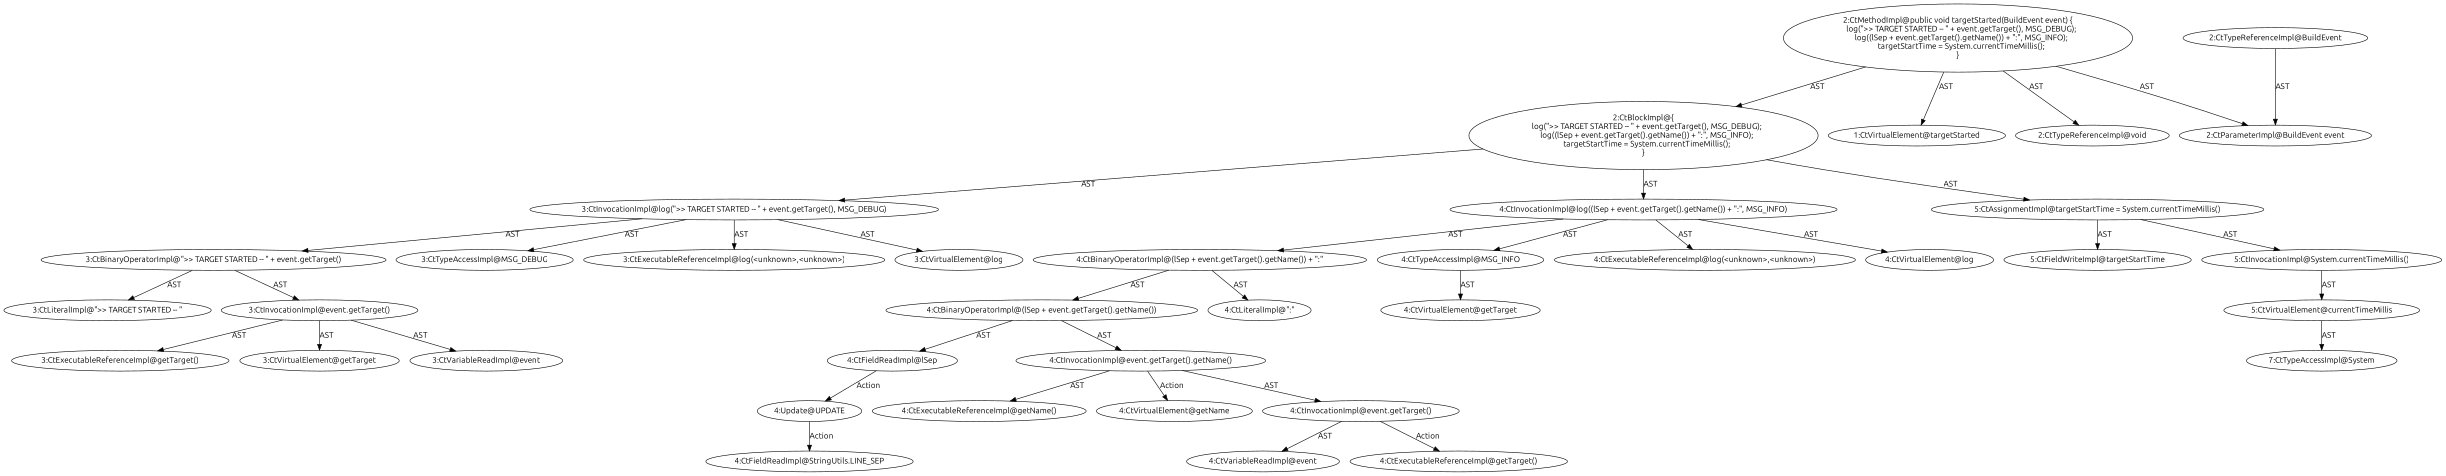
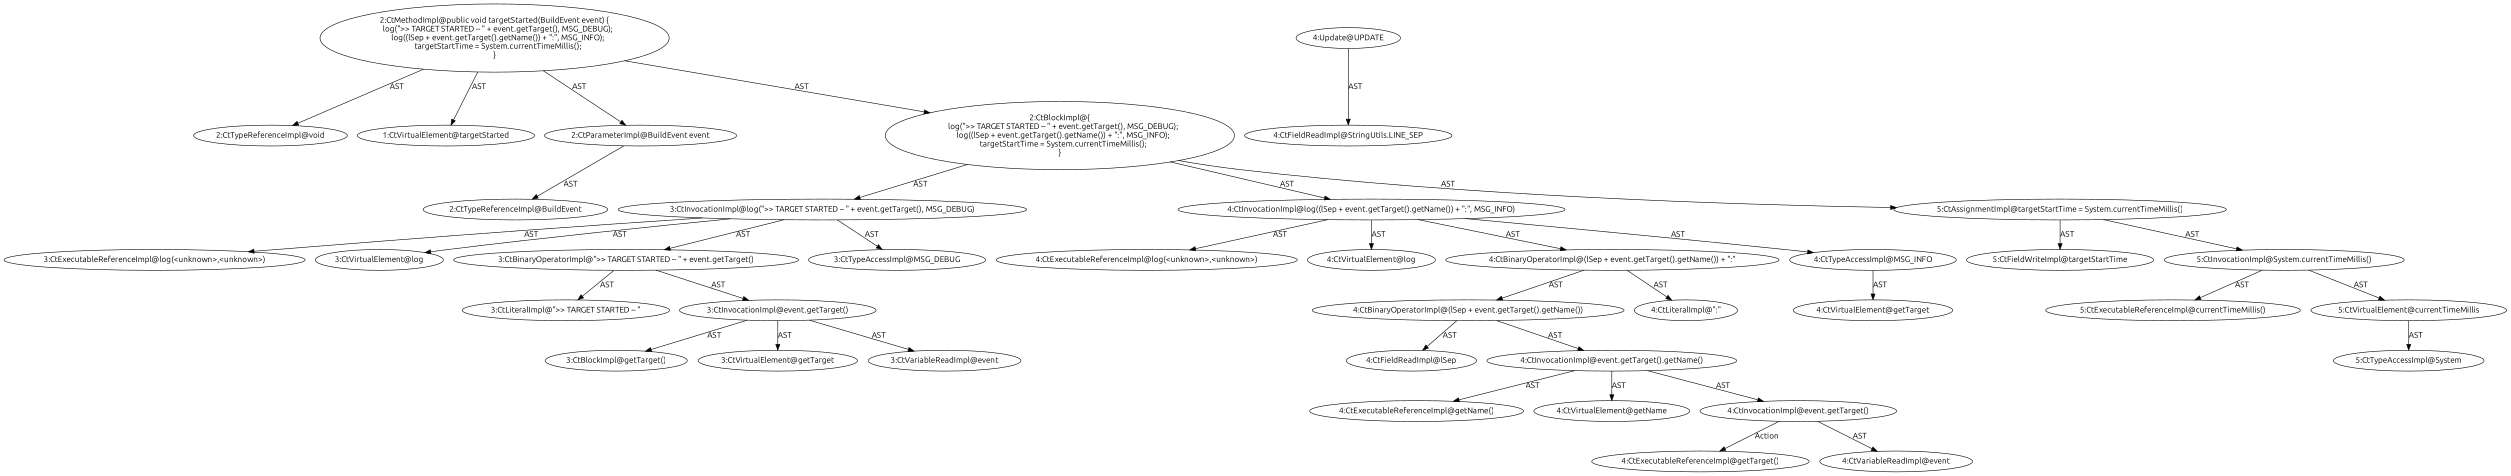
edge "2:CtTypeReferenceImpl@BuildEvent" -> "2:CtParameterImpl@BuildEvent event": reversed
node "5:CtExecutableReferenceImpl@currentTimeMillis()": added
node "3:CtExecutableReferenceImpl@getTarget()": label "3:CtExecutableReferenceImpl@getTarget()" -> "3:CtBlockImpl@getTarget()"
node "7:CtTypeAccessImpl@System": label "7:CtTypeAccessImpl@System" -> "5:CtTypeAccessImpl@System"
edge "4:CtFieldReadImpl@lSep" -> "4:Update@UPDATE": removed, label "Action"
edge "4:CtInvocationImpl@event.getTarget().getName()" -> "4:CtVirtualElement@getName": label "Action" -> "AST"
edge "4:Update@UPDATE" -> "4:CtFieldReadImpl@StringUtils.LINE_SEP": label "Action" -> "AST"
